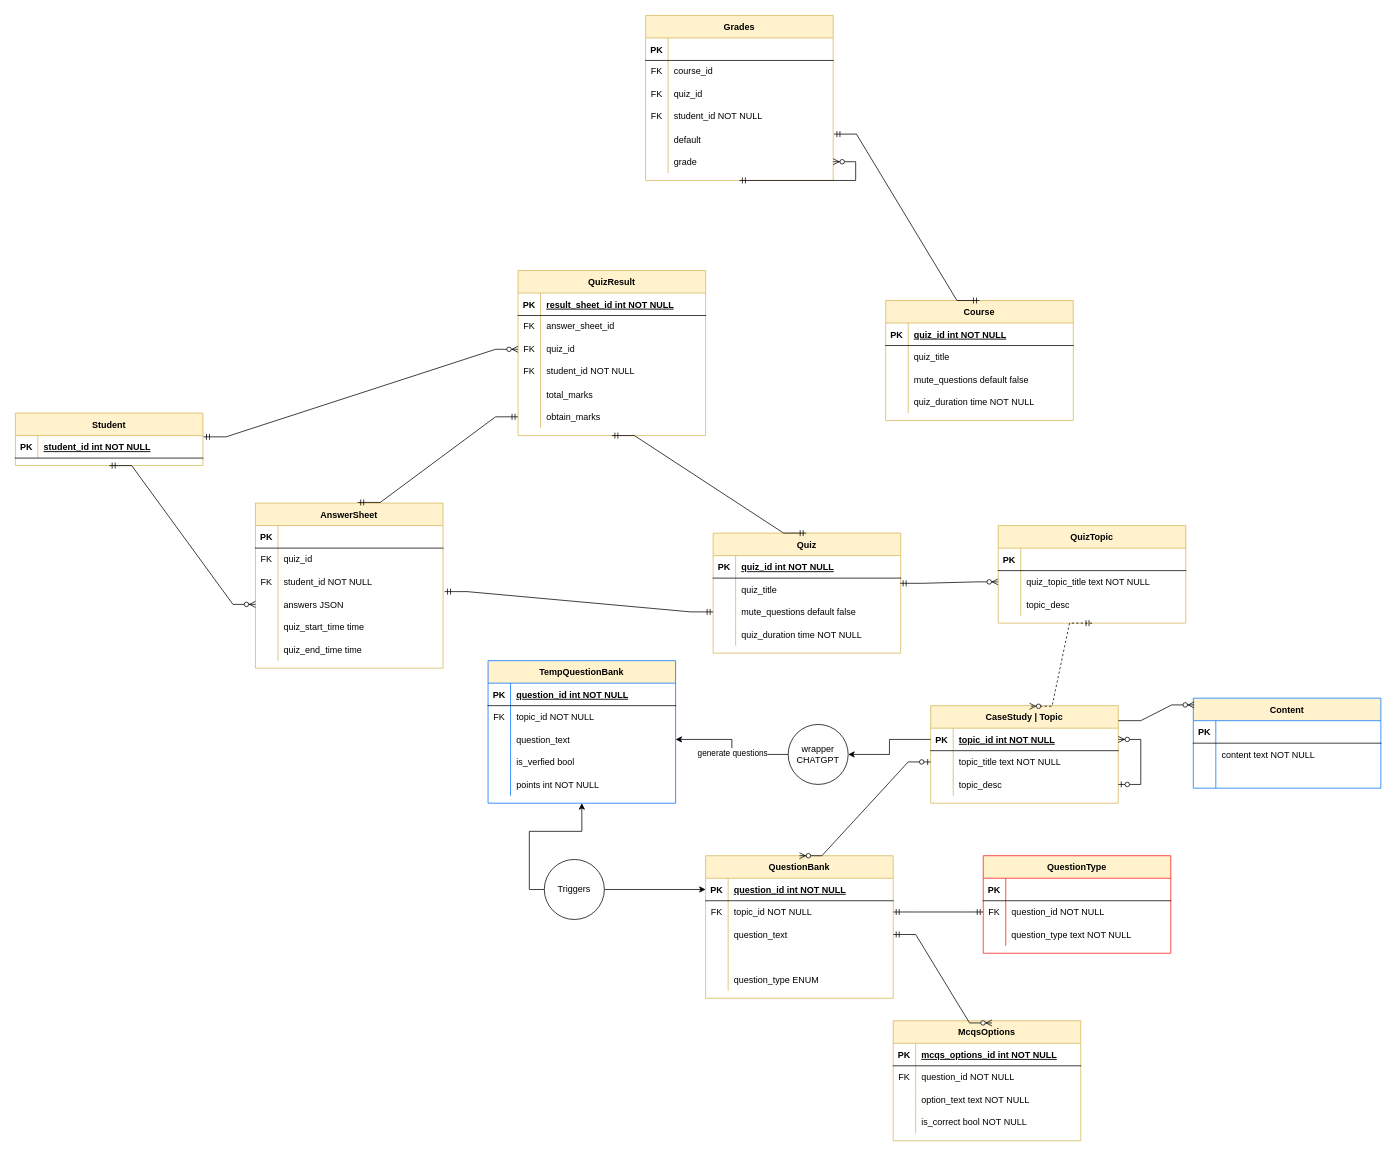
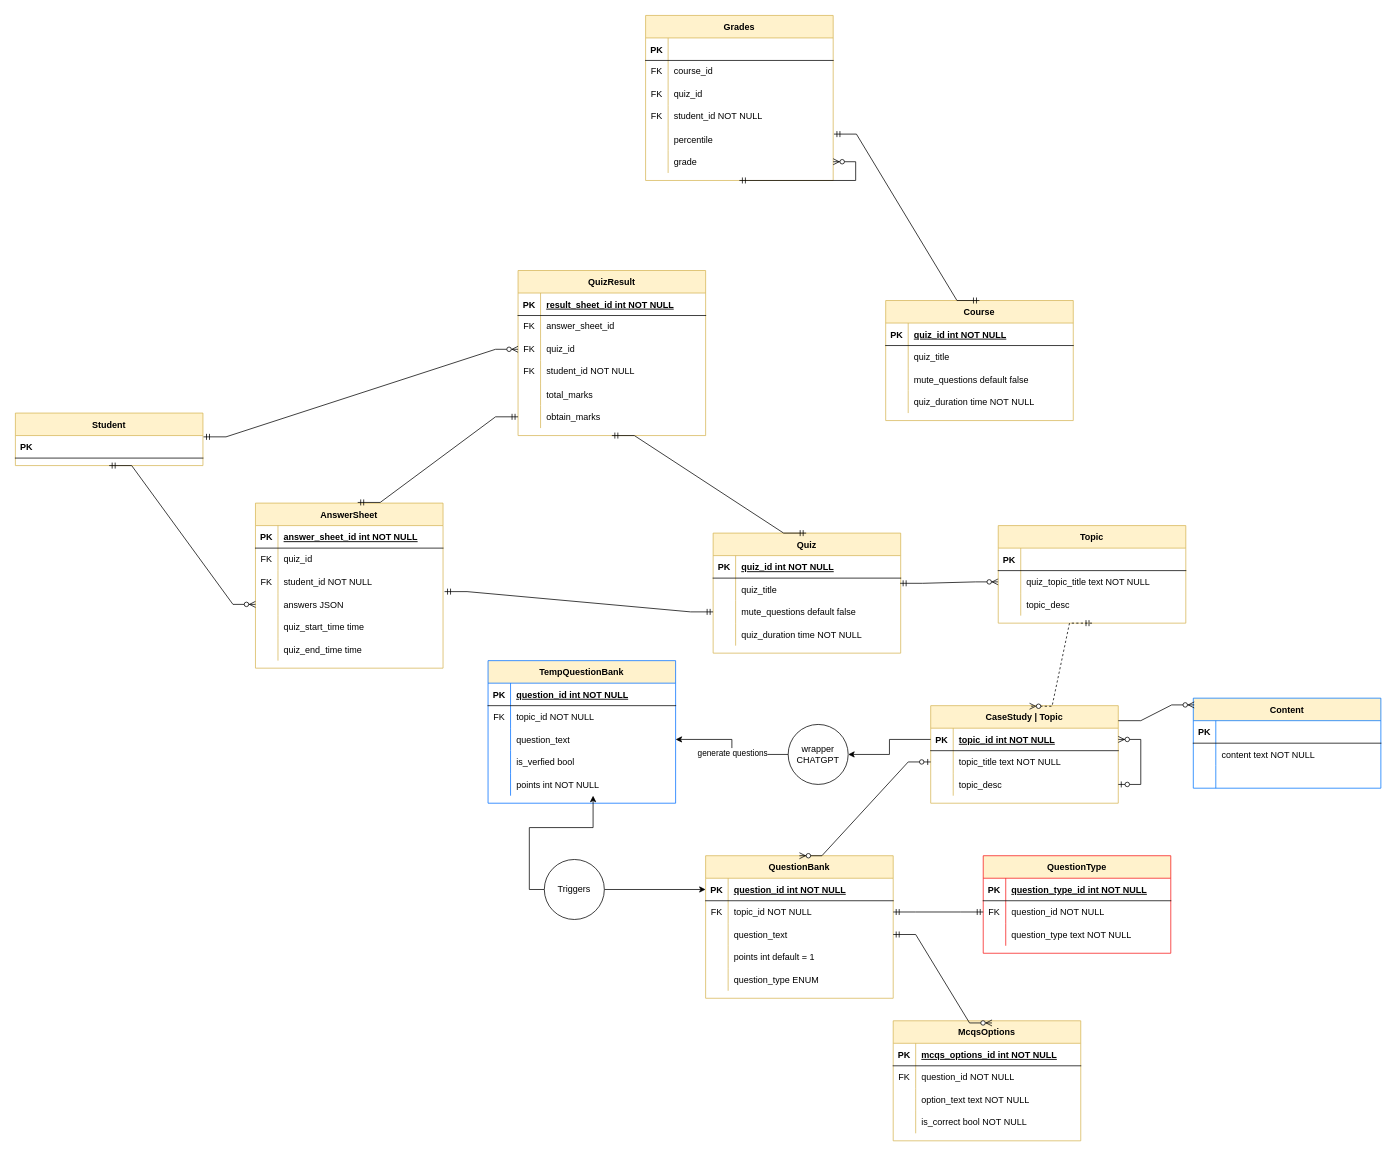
node "default": label "default" -> "percentile"
node "student_id int NOT NULL": removed
node "answer_sheet_id int NOT NULL": added
node "QuizTopic": label "QuizTopic" -> "Topic"
edge "Triggers" -> "TempQuestionBank": now "Triggers" -> "points int NOT NULL"
node "question_type_id int NOT NULL": added
node "points int default = 1": added
